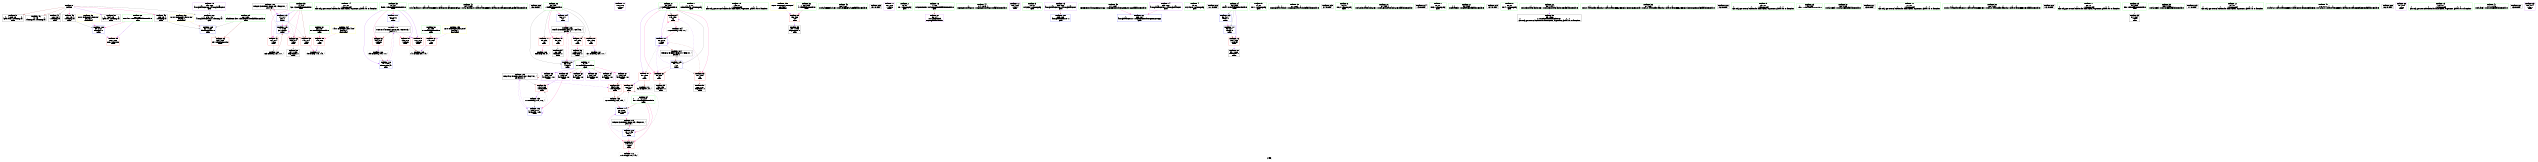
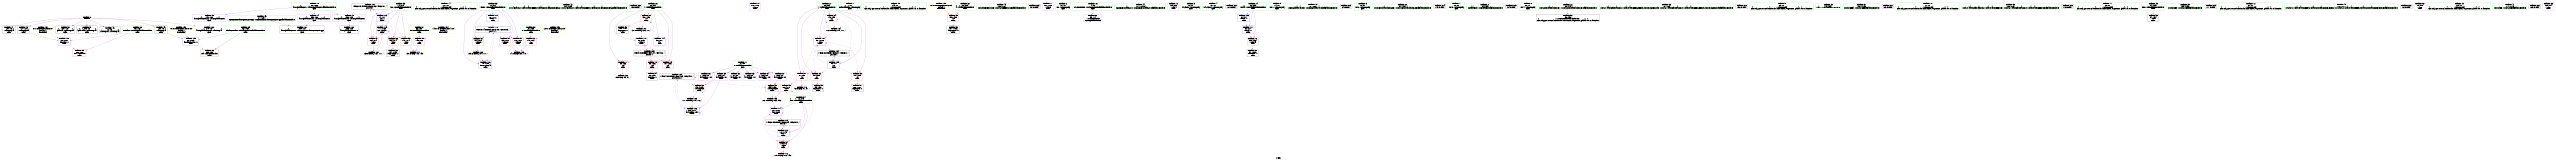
node "NodeID: 18": added
edge "NodeID: 79" -> "NodeID: 56": now "NodeID: 80" -> "NodeID: 56"
